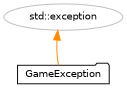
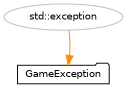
edge "GameException" -> "std::exception": reversed
